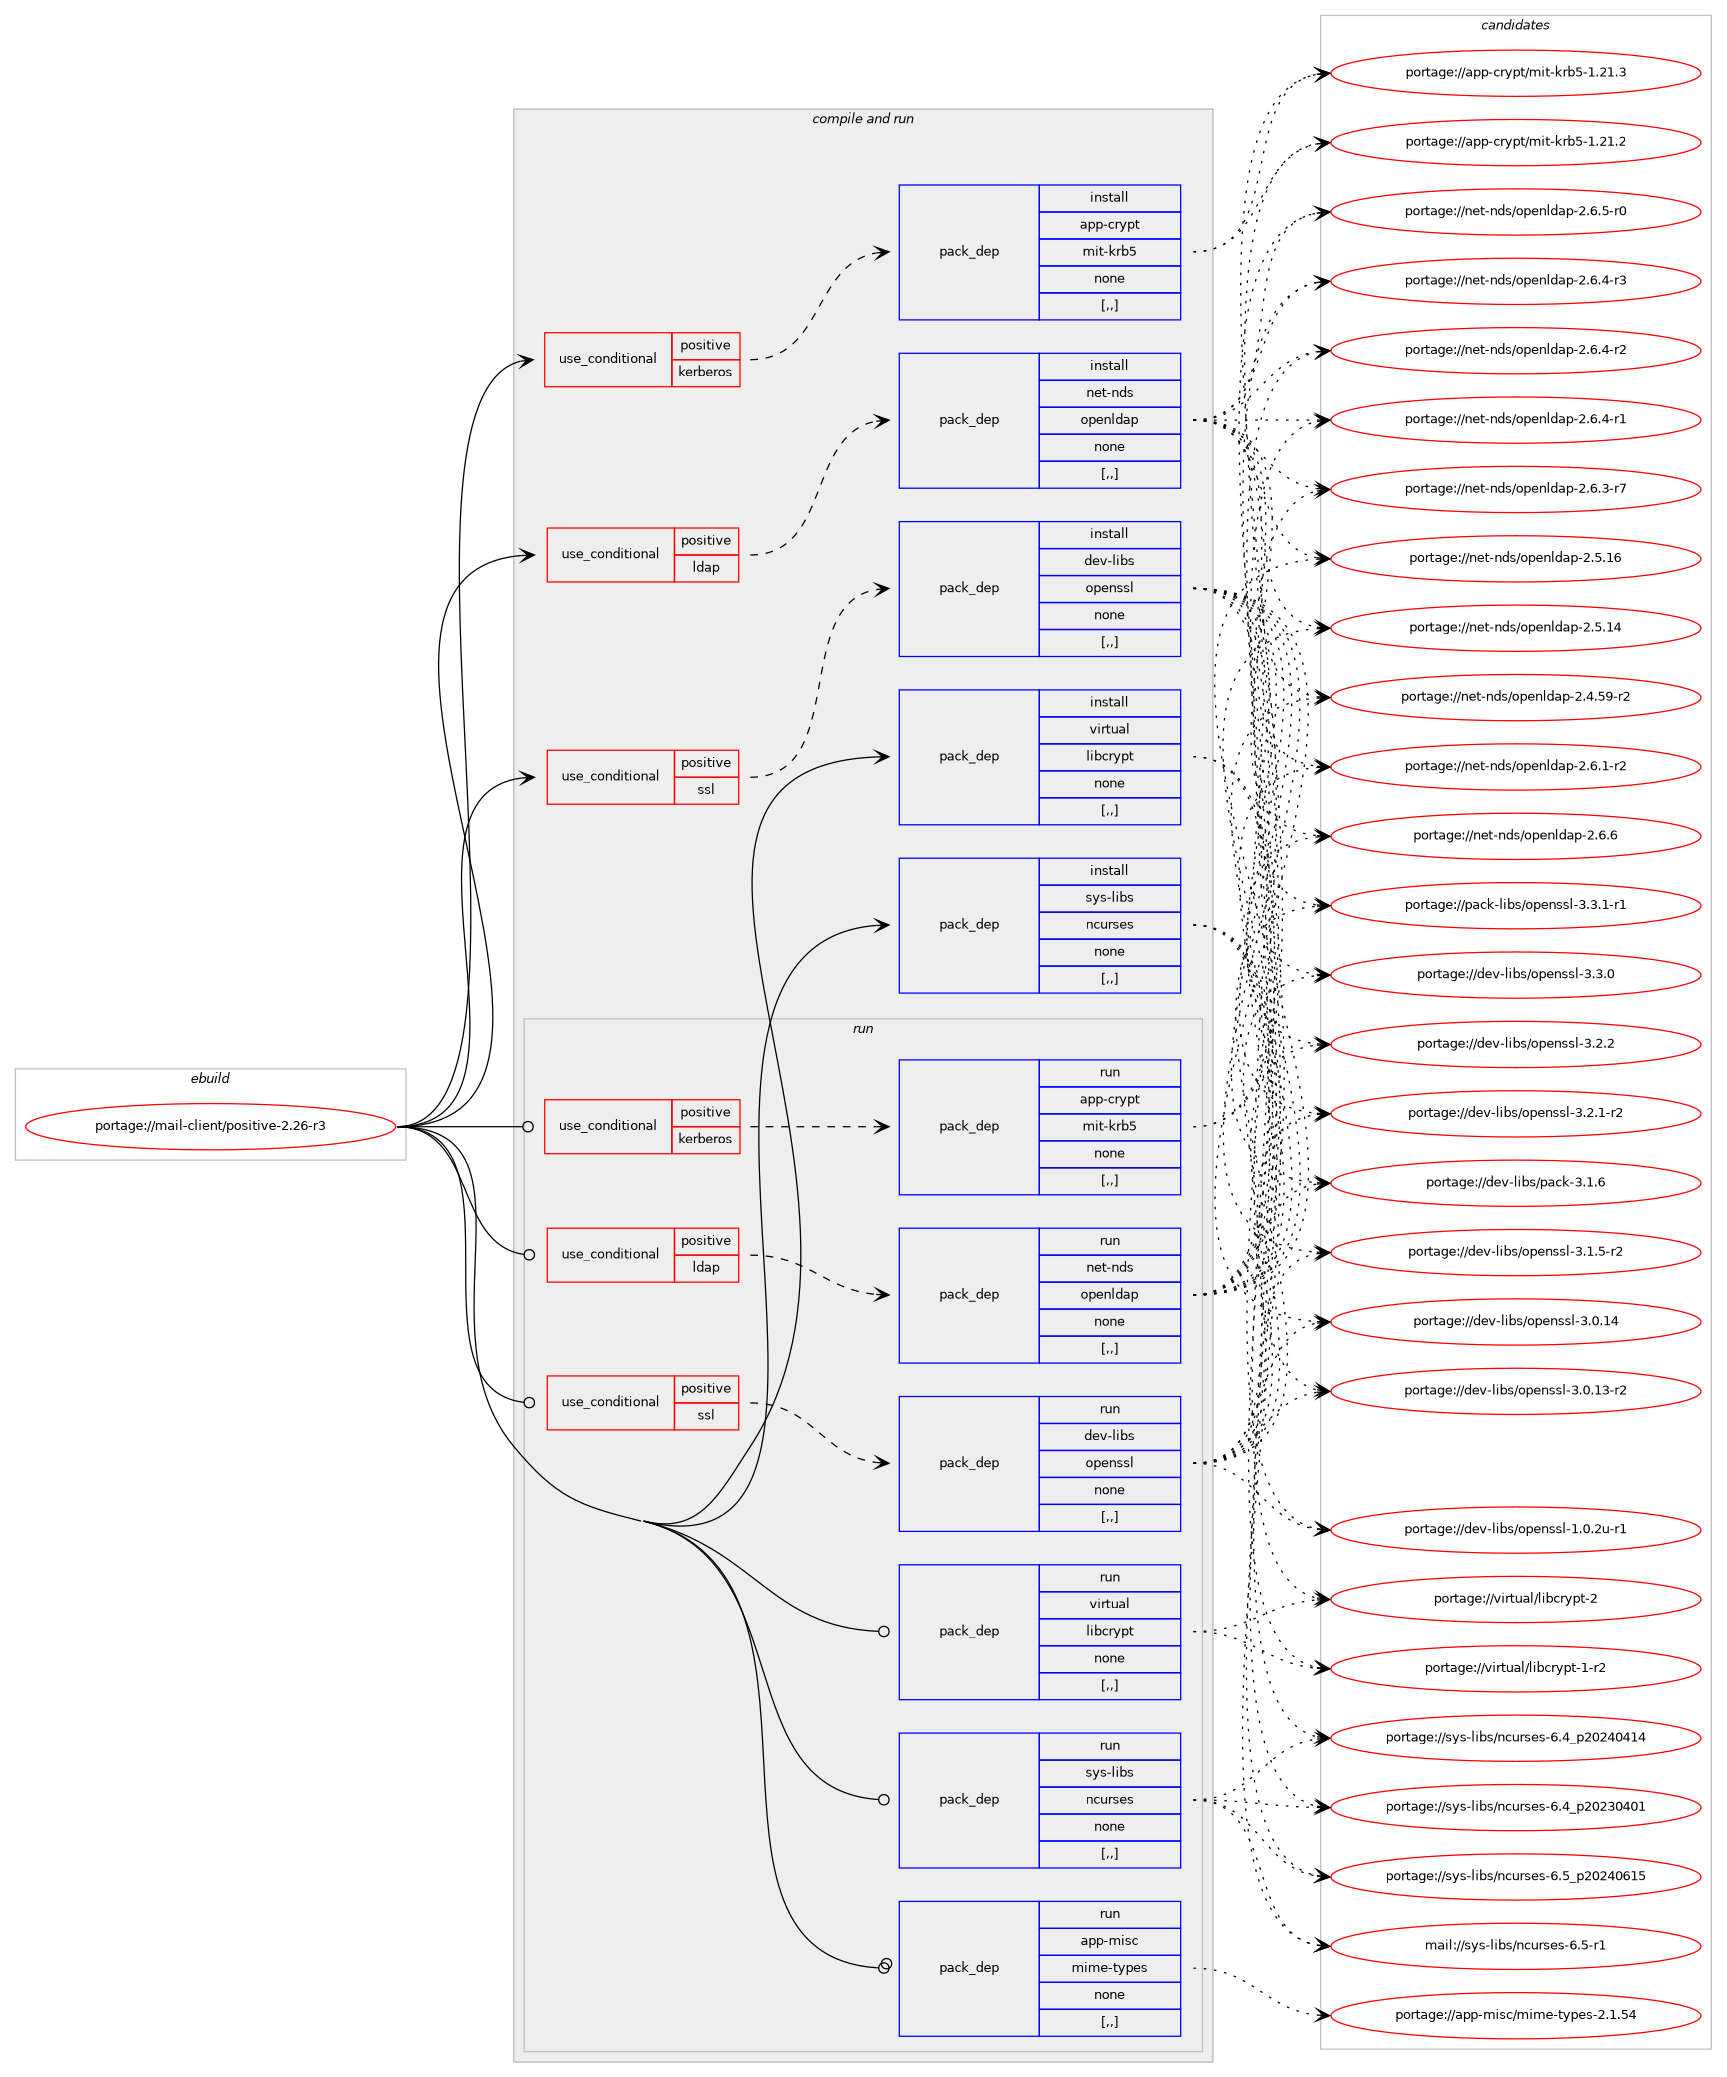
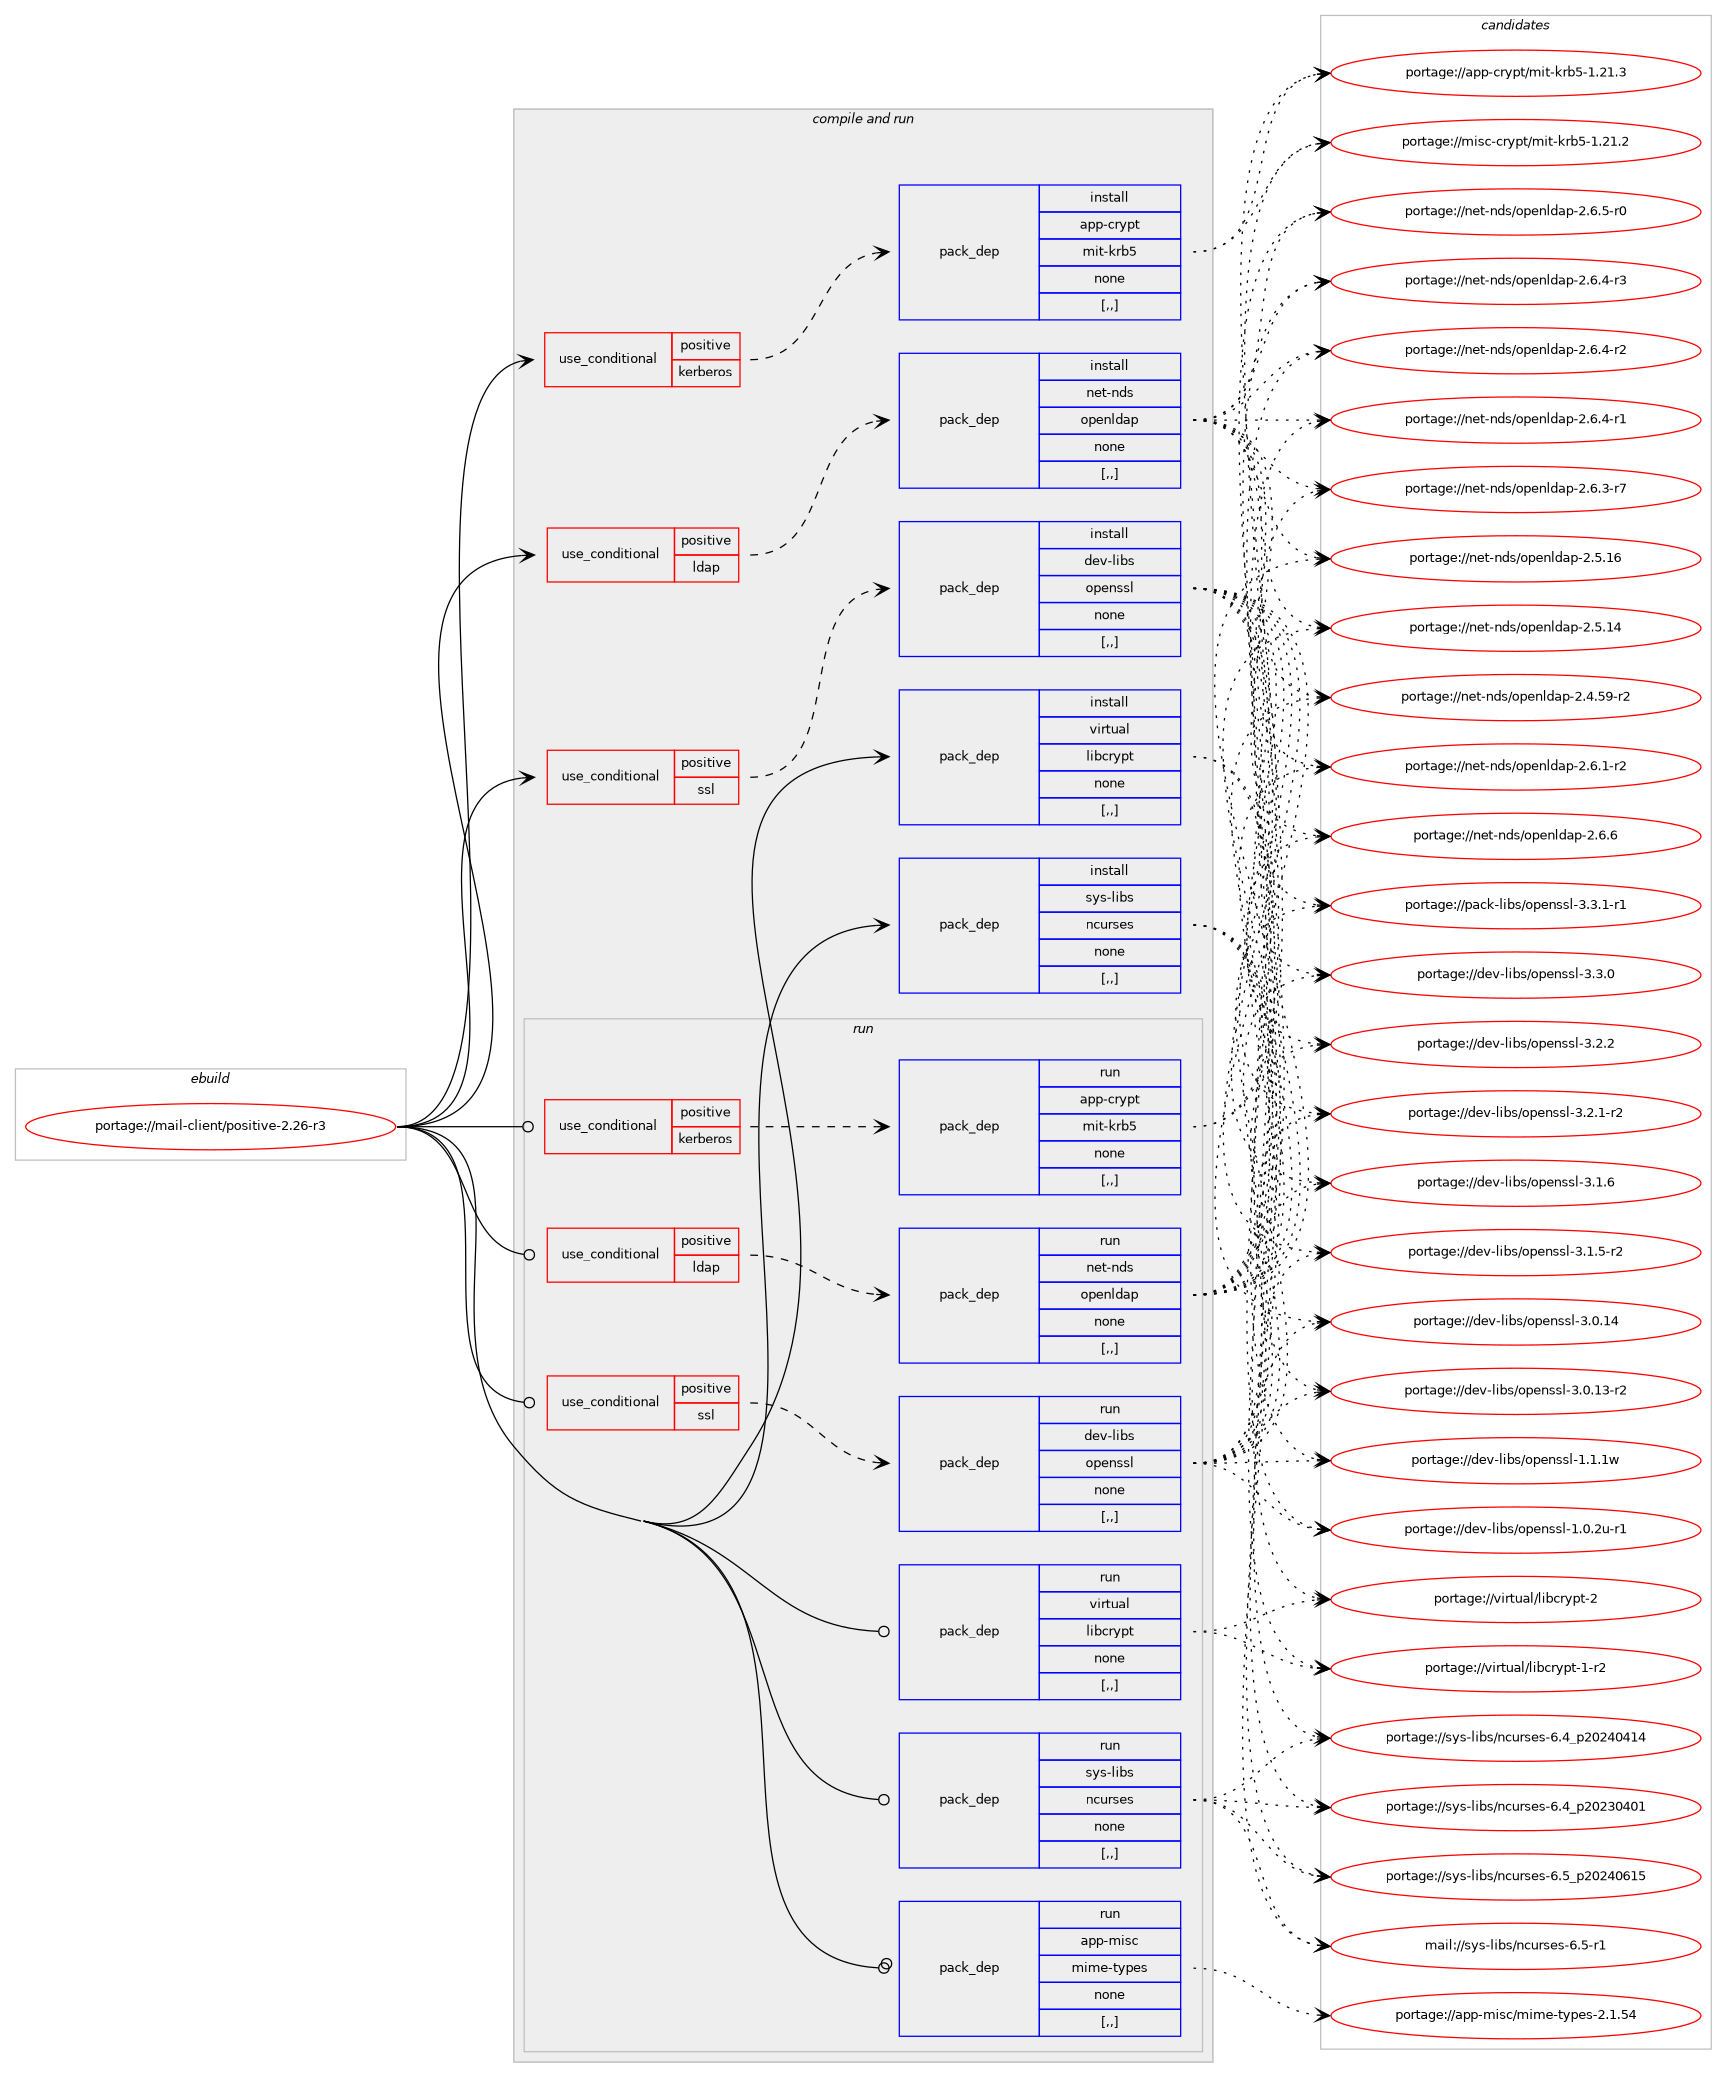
node "portage://app-crypt/mit-krb5-1.21.2": label "portage://app-crypt/mit-krb5-1.21.2" -> "portage://misc-crypt/mit-krb5-1.21.2"
node "portage://dev-libs/pack-3.1.6": label "portage://dev-libs/pack-3.1.6" -> "portage://dev-libs/openssl-3.1.6"
node "portage://dev-libs/openssl-1.1.1w": added
